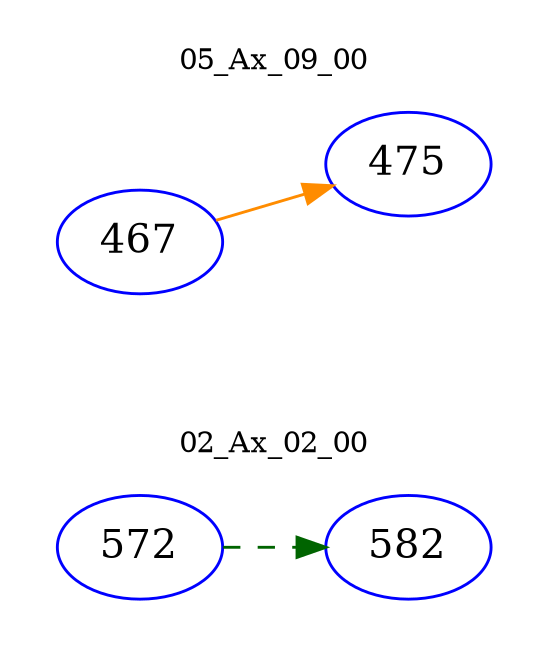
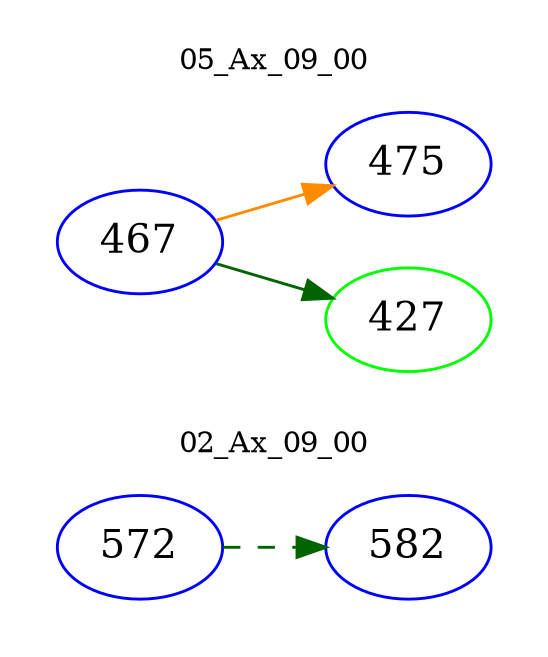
node "427": added
cluster "02_Ax_02_00": label "02_Ax_02_00" -> "02_Ax_09_00"
